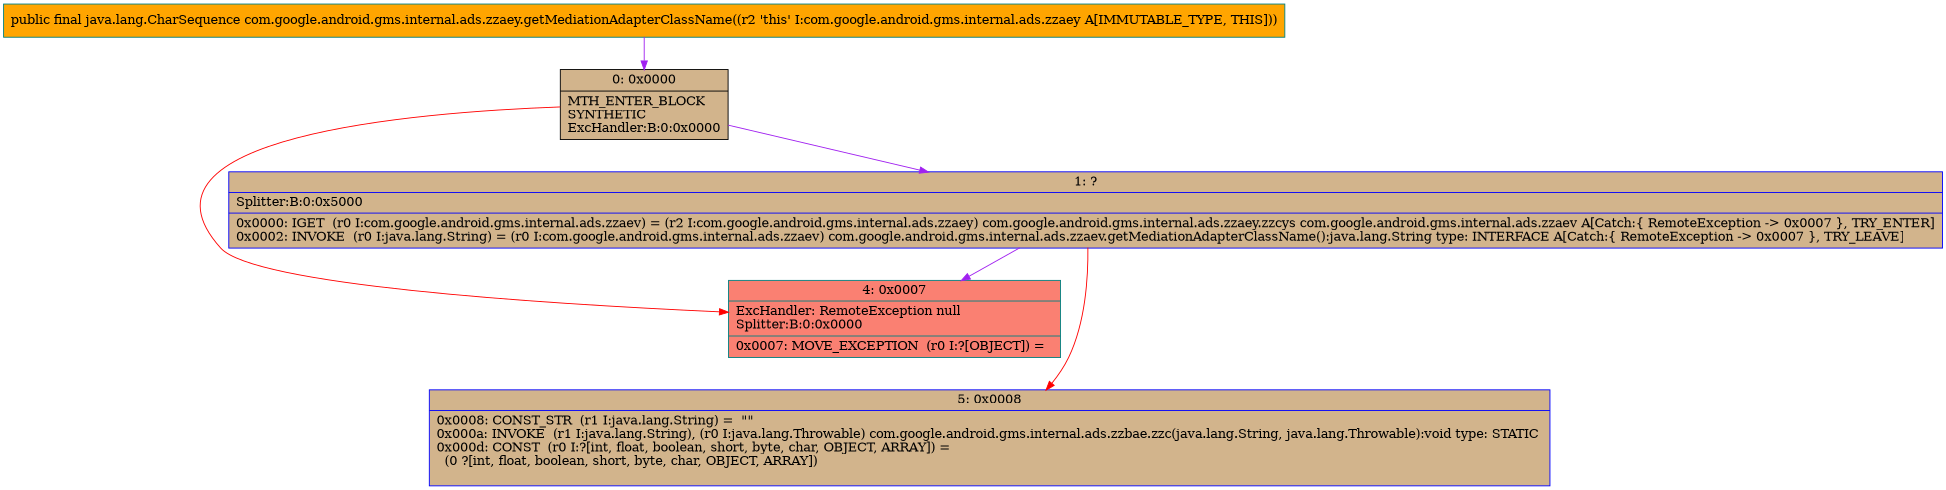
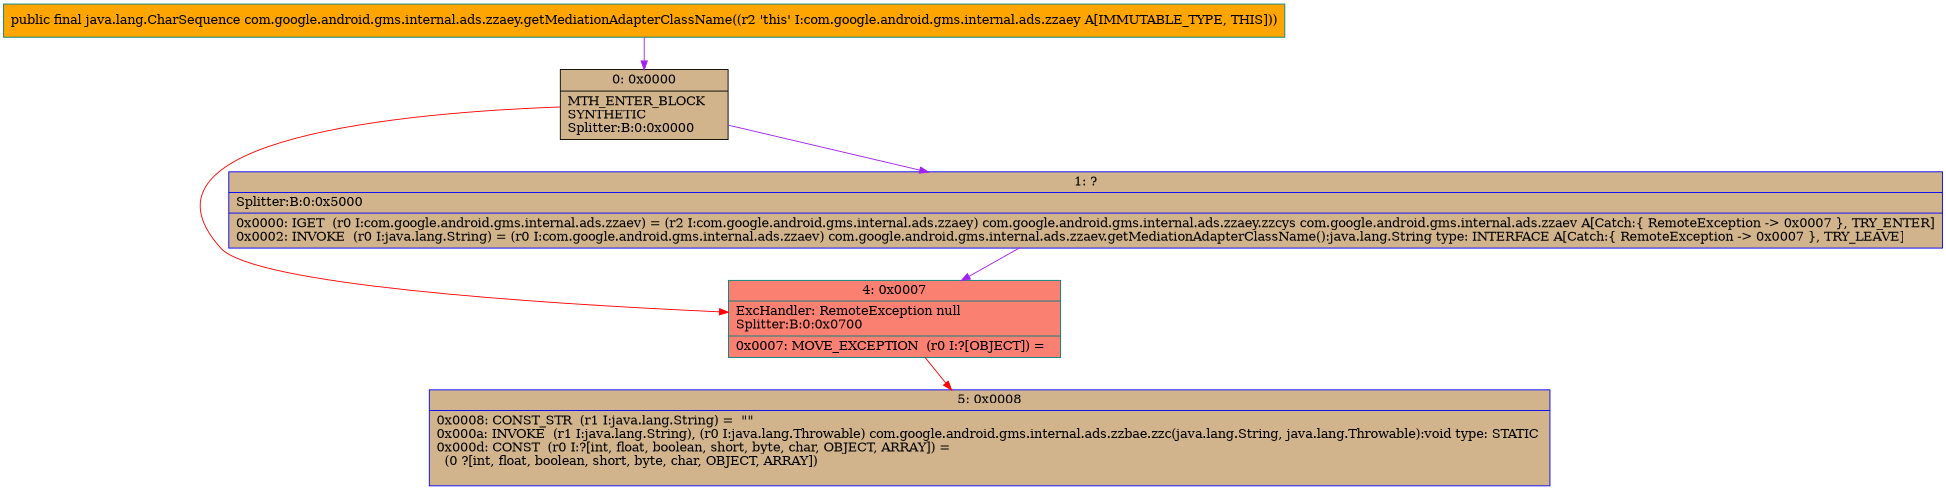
node "0: 0x0000": text "ExcHandler:B:0:0x0000" -> "Splitter:B:0:0x0000"
edge "1: ?" -> "5: 0x0008": now "4: 0x0007" -> "5: 0x0008"
node "4: 0x0007": text "Splitter:B:0:0x0000" -> "Splitter:B:0:0x0700"
